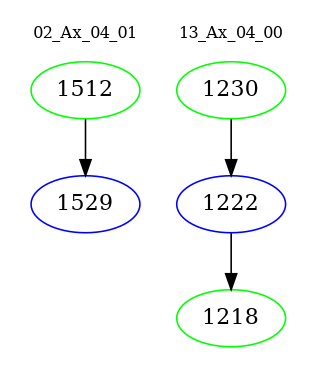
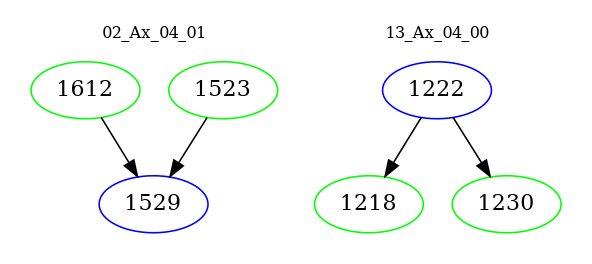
node "1512": label "1512" -> "1612"
node "1523": added
edge "1230" -> "1222": reversed
